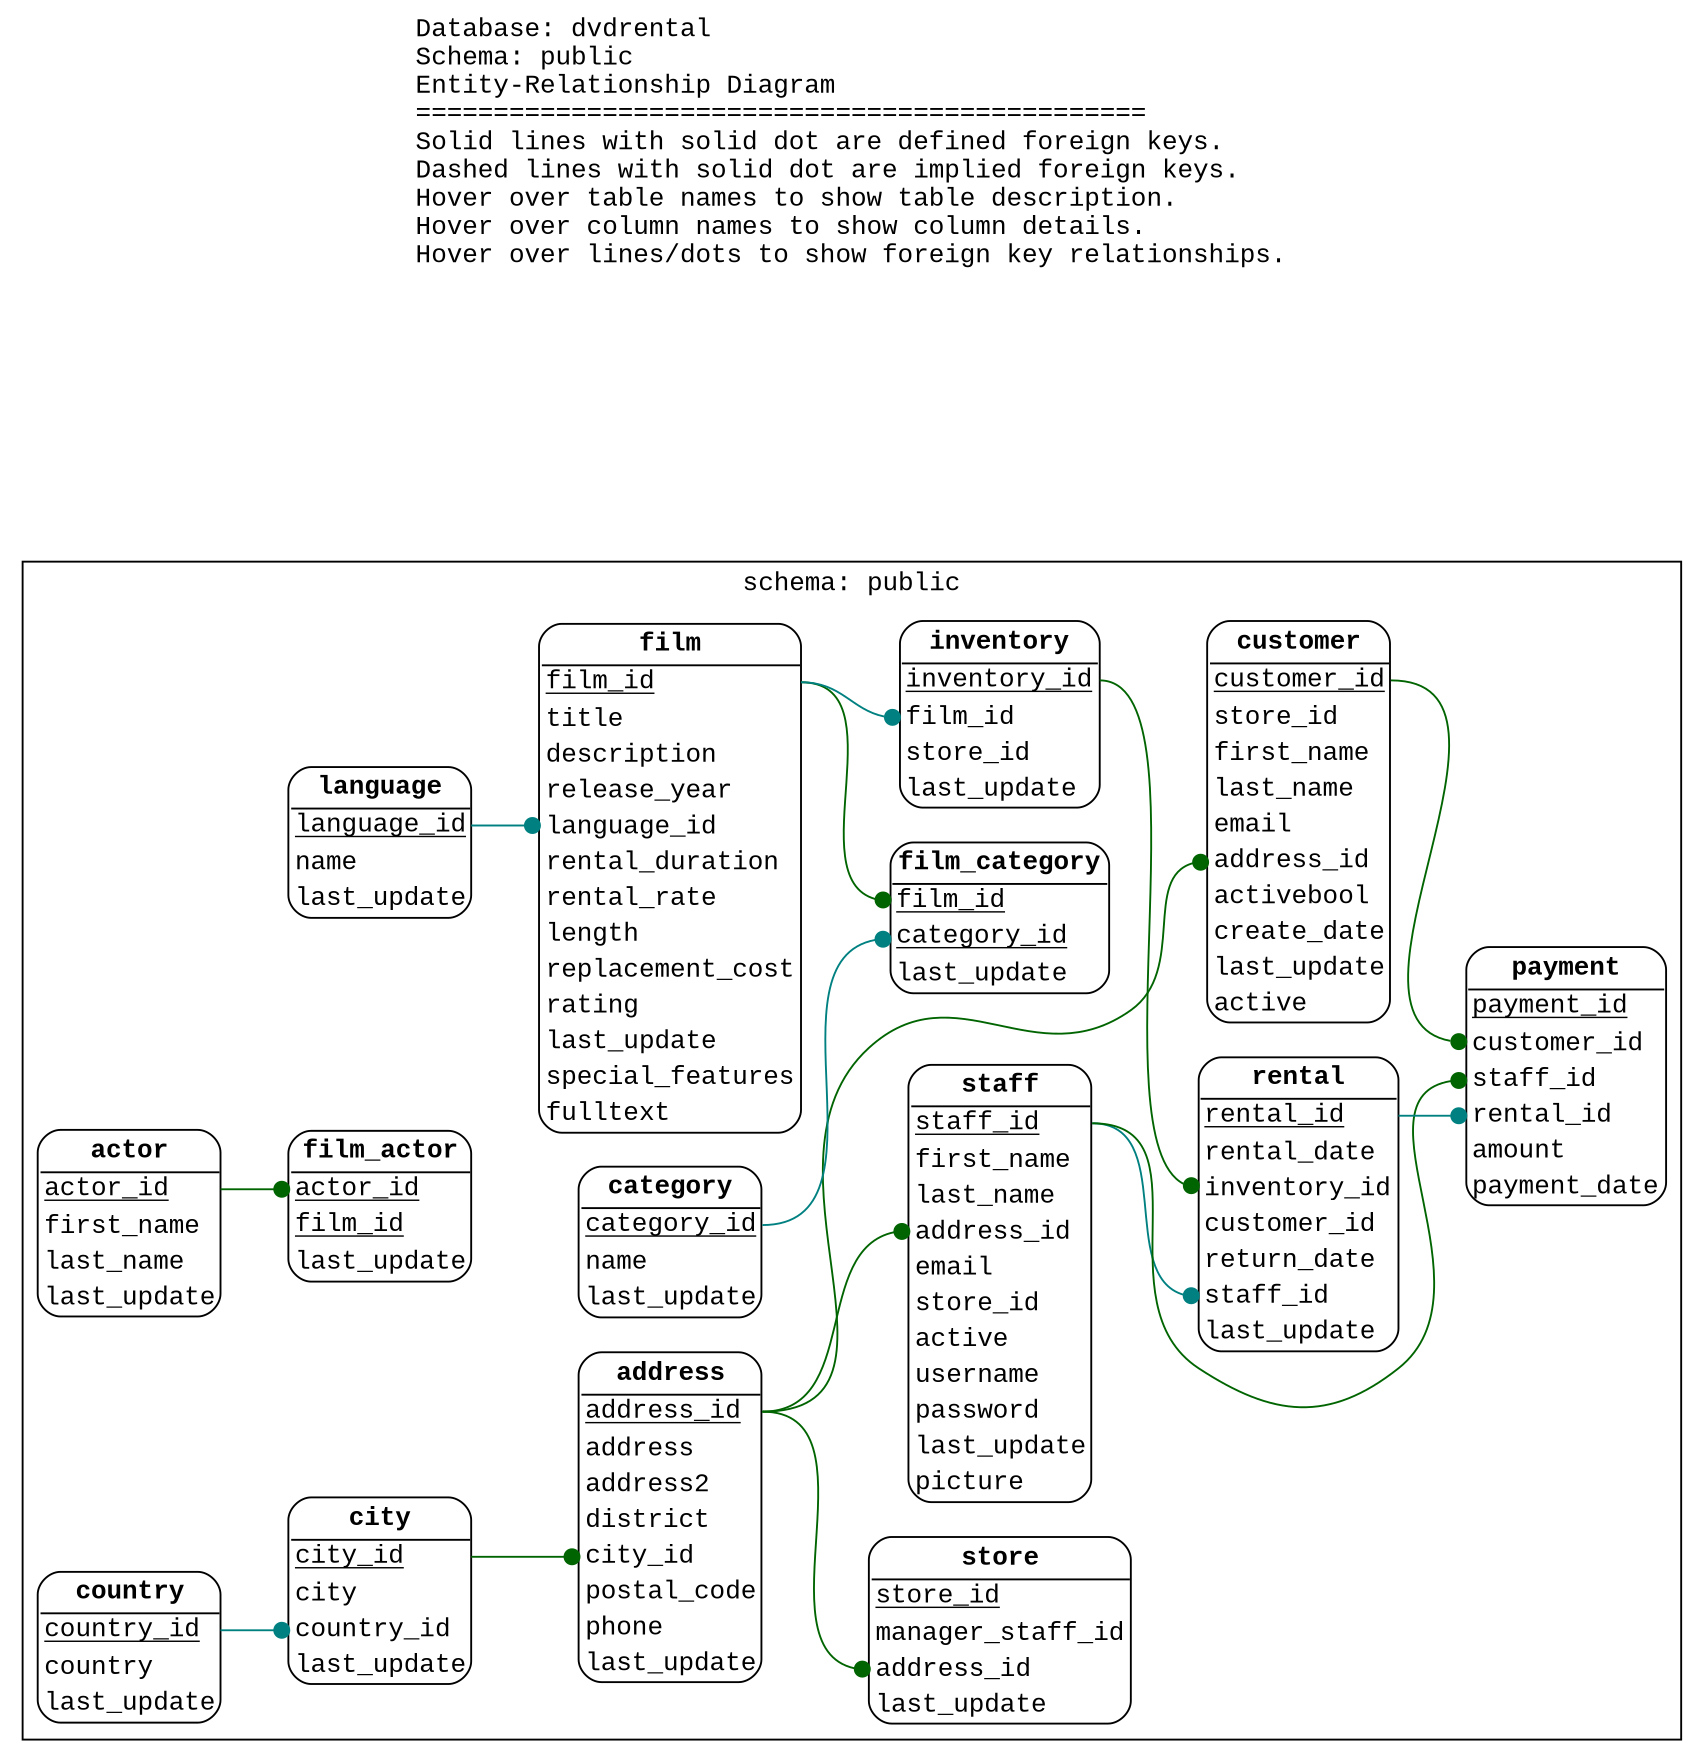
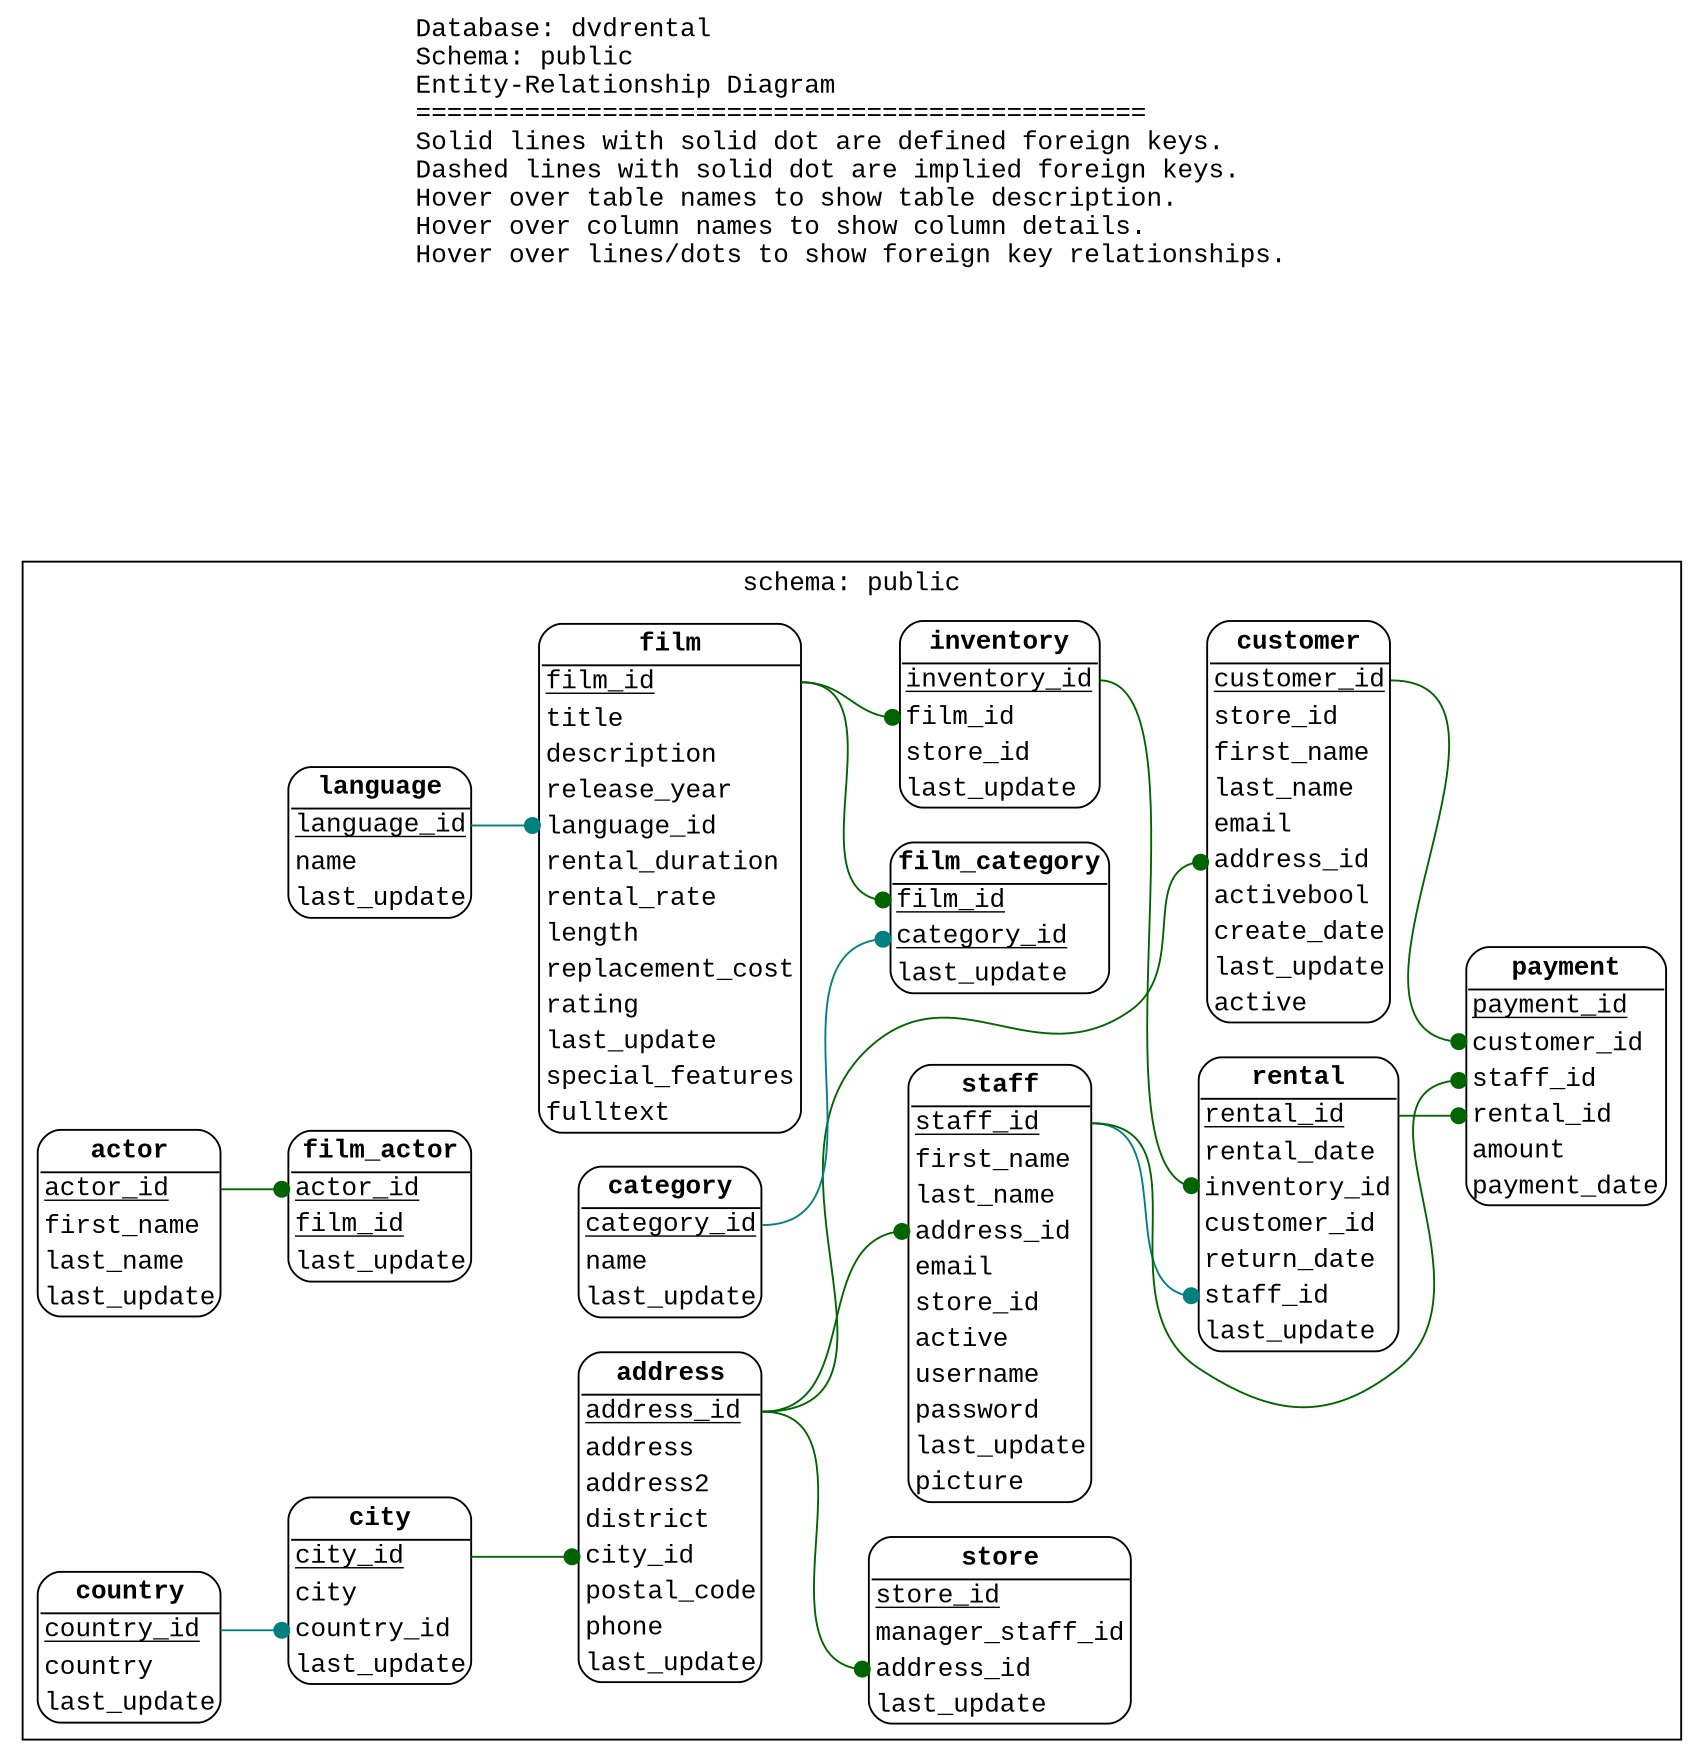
edge "inventory" -- "film": color teal -> darkgreen
edge "payment" -- "rental": color teal -> darkgreen
